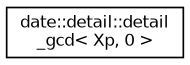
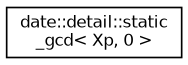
node "date::detail::detail _gcd< Xp, 0 >": label "date::detail::detail _gcd< Xp, 0 >" -> "date::detail::static _gcd< Xp, 0 >"
